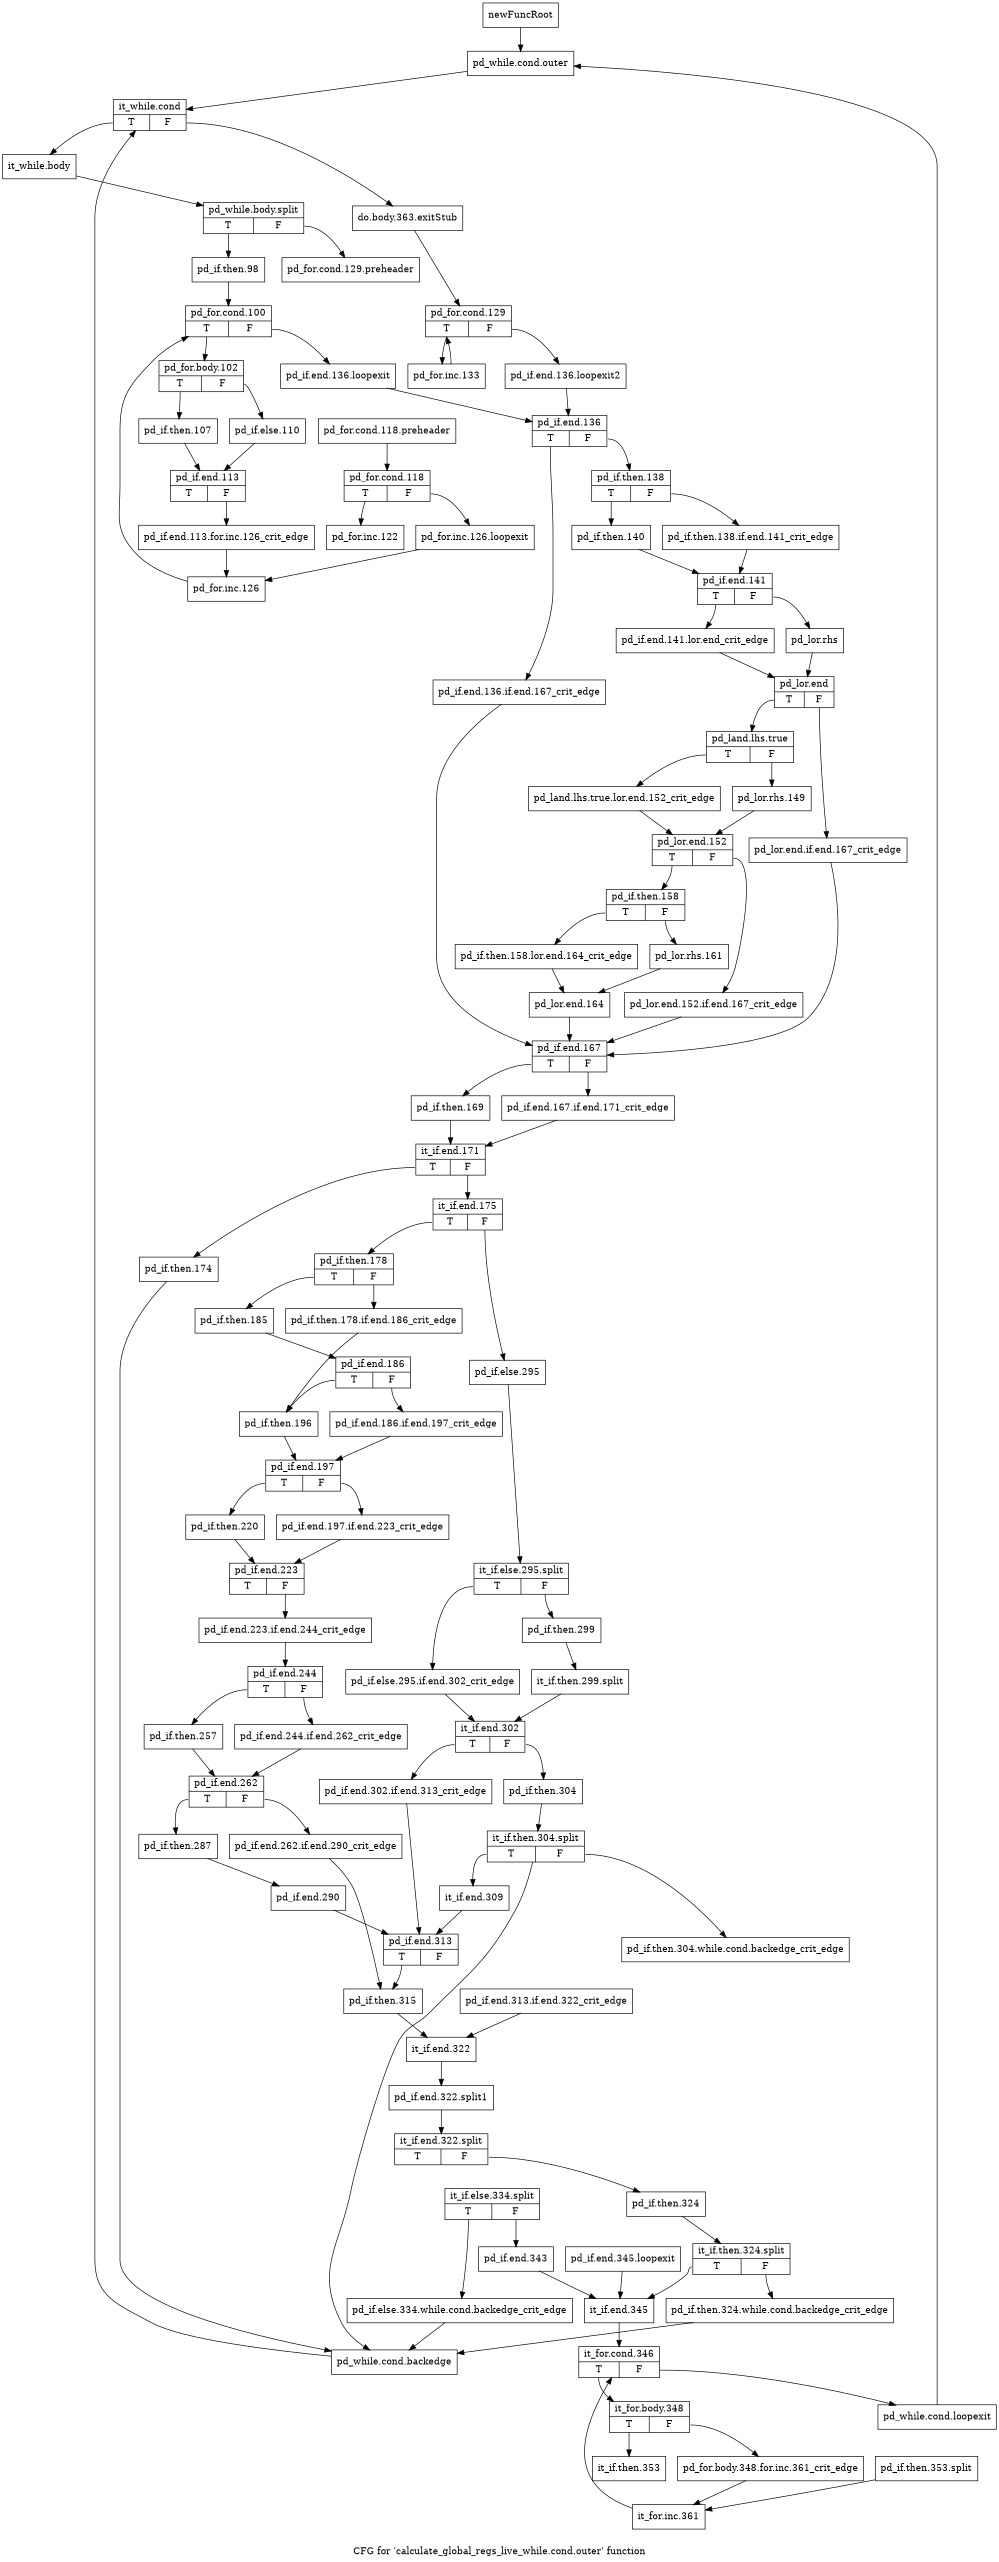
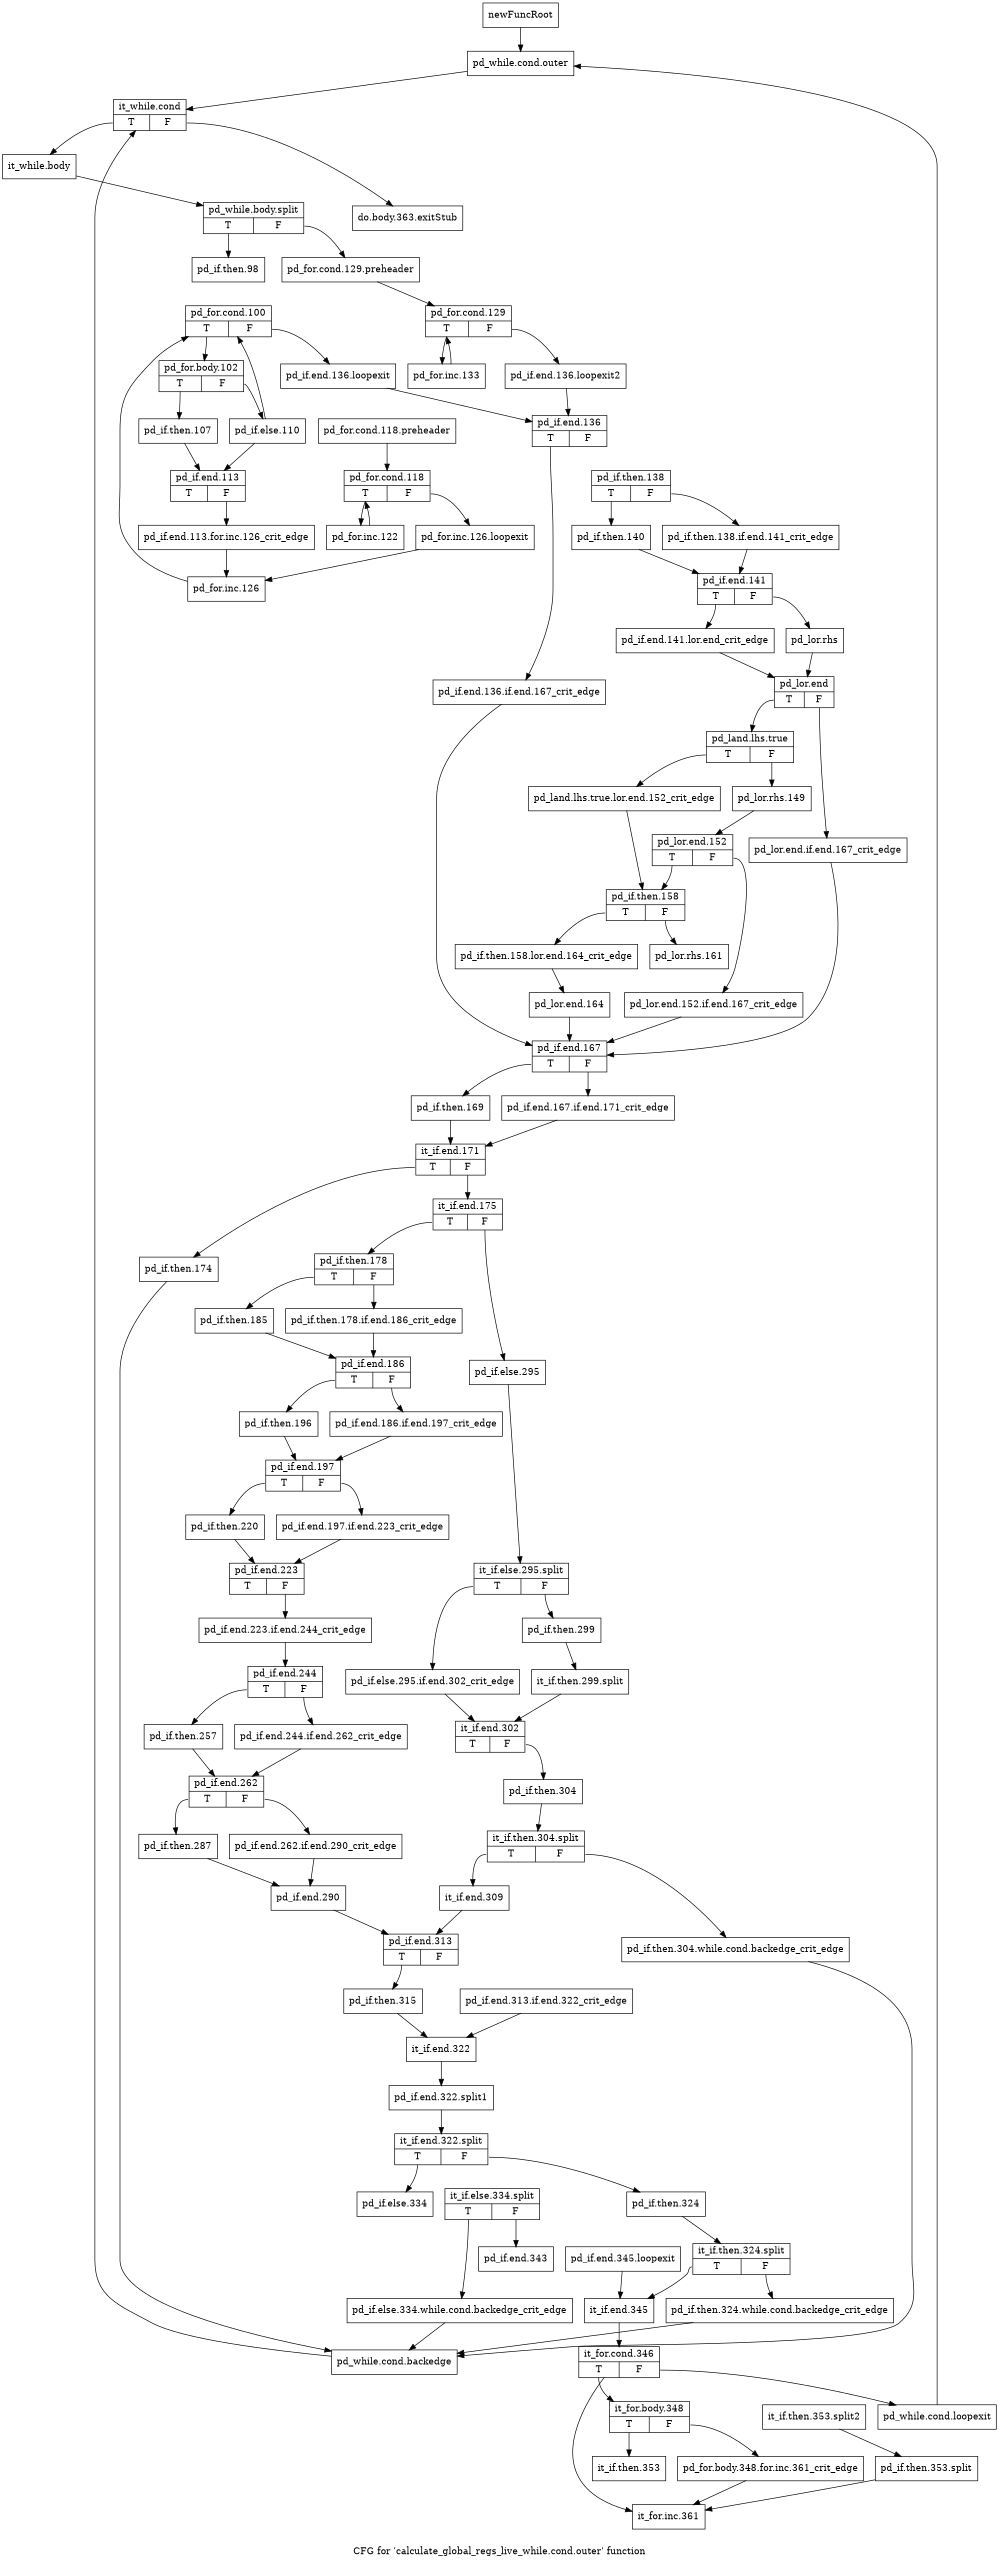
edge "do.body.363.exitStub" -> "pd_for.cond.129": now "pd_for.cond.129.preheader" -> "pd_for.cond.129"
edge "pd_if.then.98" -> "pd_for.cond.100": now "pd_if.else.110" -> "pd_for.cond.100"
edge "pd_if.end.136" -> "pd_if.then.138": removed
edge "pd_for.inc.122" -> "pd_for.cond.118": added
edge "pd_land.lhs.true.lor.end.152_crit_edge" -> "pd_lor.end.152": now "pd_land.lhs.true.lor.end.152_crit_edge" -> "pd_if.then.158"
edge "pd_lor.rhs.161" -> "pd_lor.end.164": removed
edge "pd_if.then.178.if.end.186_crit_edge" -> "pd_if.then.196": now "pd_if.then.178.if.end.186_crit_edge" -> "pd_if.end.186"
node "pd_if.end.302.if.end.313_crit_edge": removed
edge "pd_if.end.262.if.end.290_crit_edge" -> "pd_if.then.315": now "pd_if.end.262.if.end.290_crit_edge" -> "pd_if.end.290"
edge "it_if.then.304.split" -> "pd_while.cond.backedge": now "pd_if.then.304.while.cond.backedge_crit_edge" -> "pd_while.cond.backedge"
node "pd_if.else.334": added
edge "pd_if.end.343" -> "it_if.end.345": removed
node "it_if.then.353.split2": added
edge "it_for.inc.361" -> "it_for.cond.346": reversed
